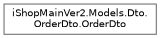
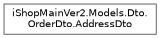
node "iShopMainVer2.Models.Dto. OrderDto.OrderDto": label "iShopMainVer2.Models.Dto. OrderDto.OrderDto" -> "iShopMainVer2.Models.Dto. OrderDto.AddressDto"
